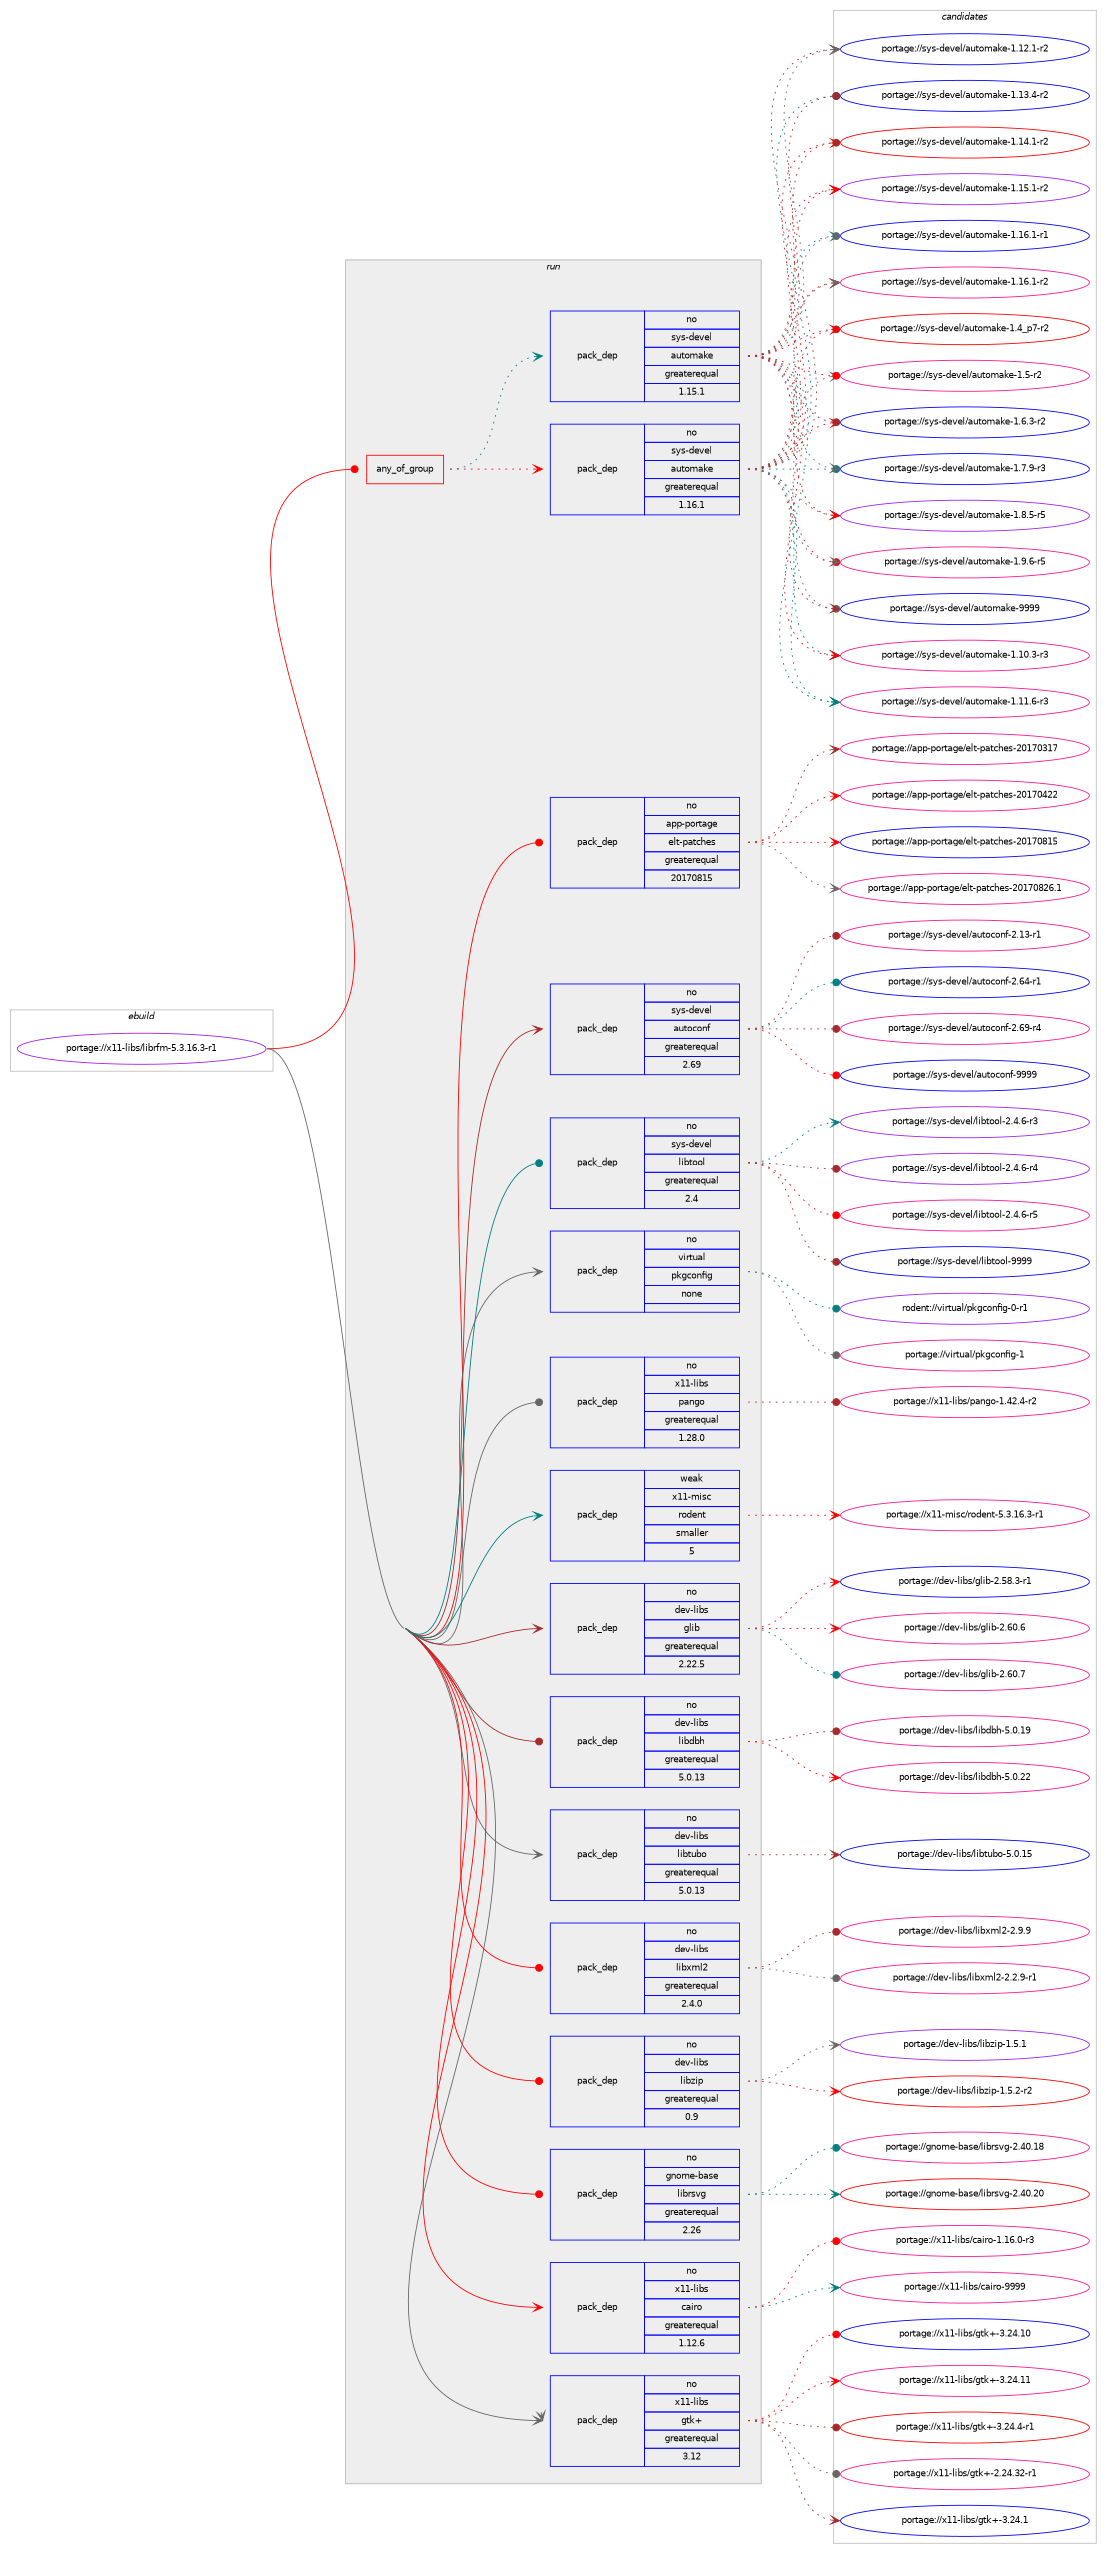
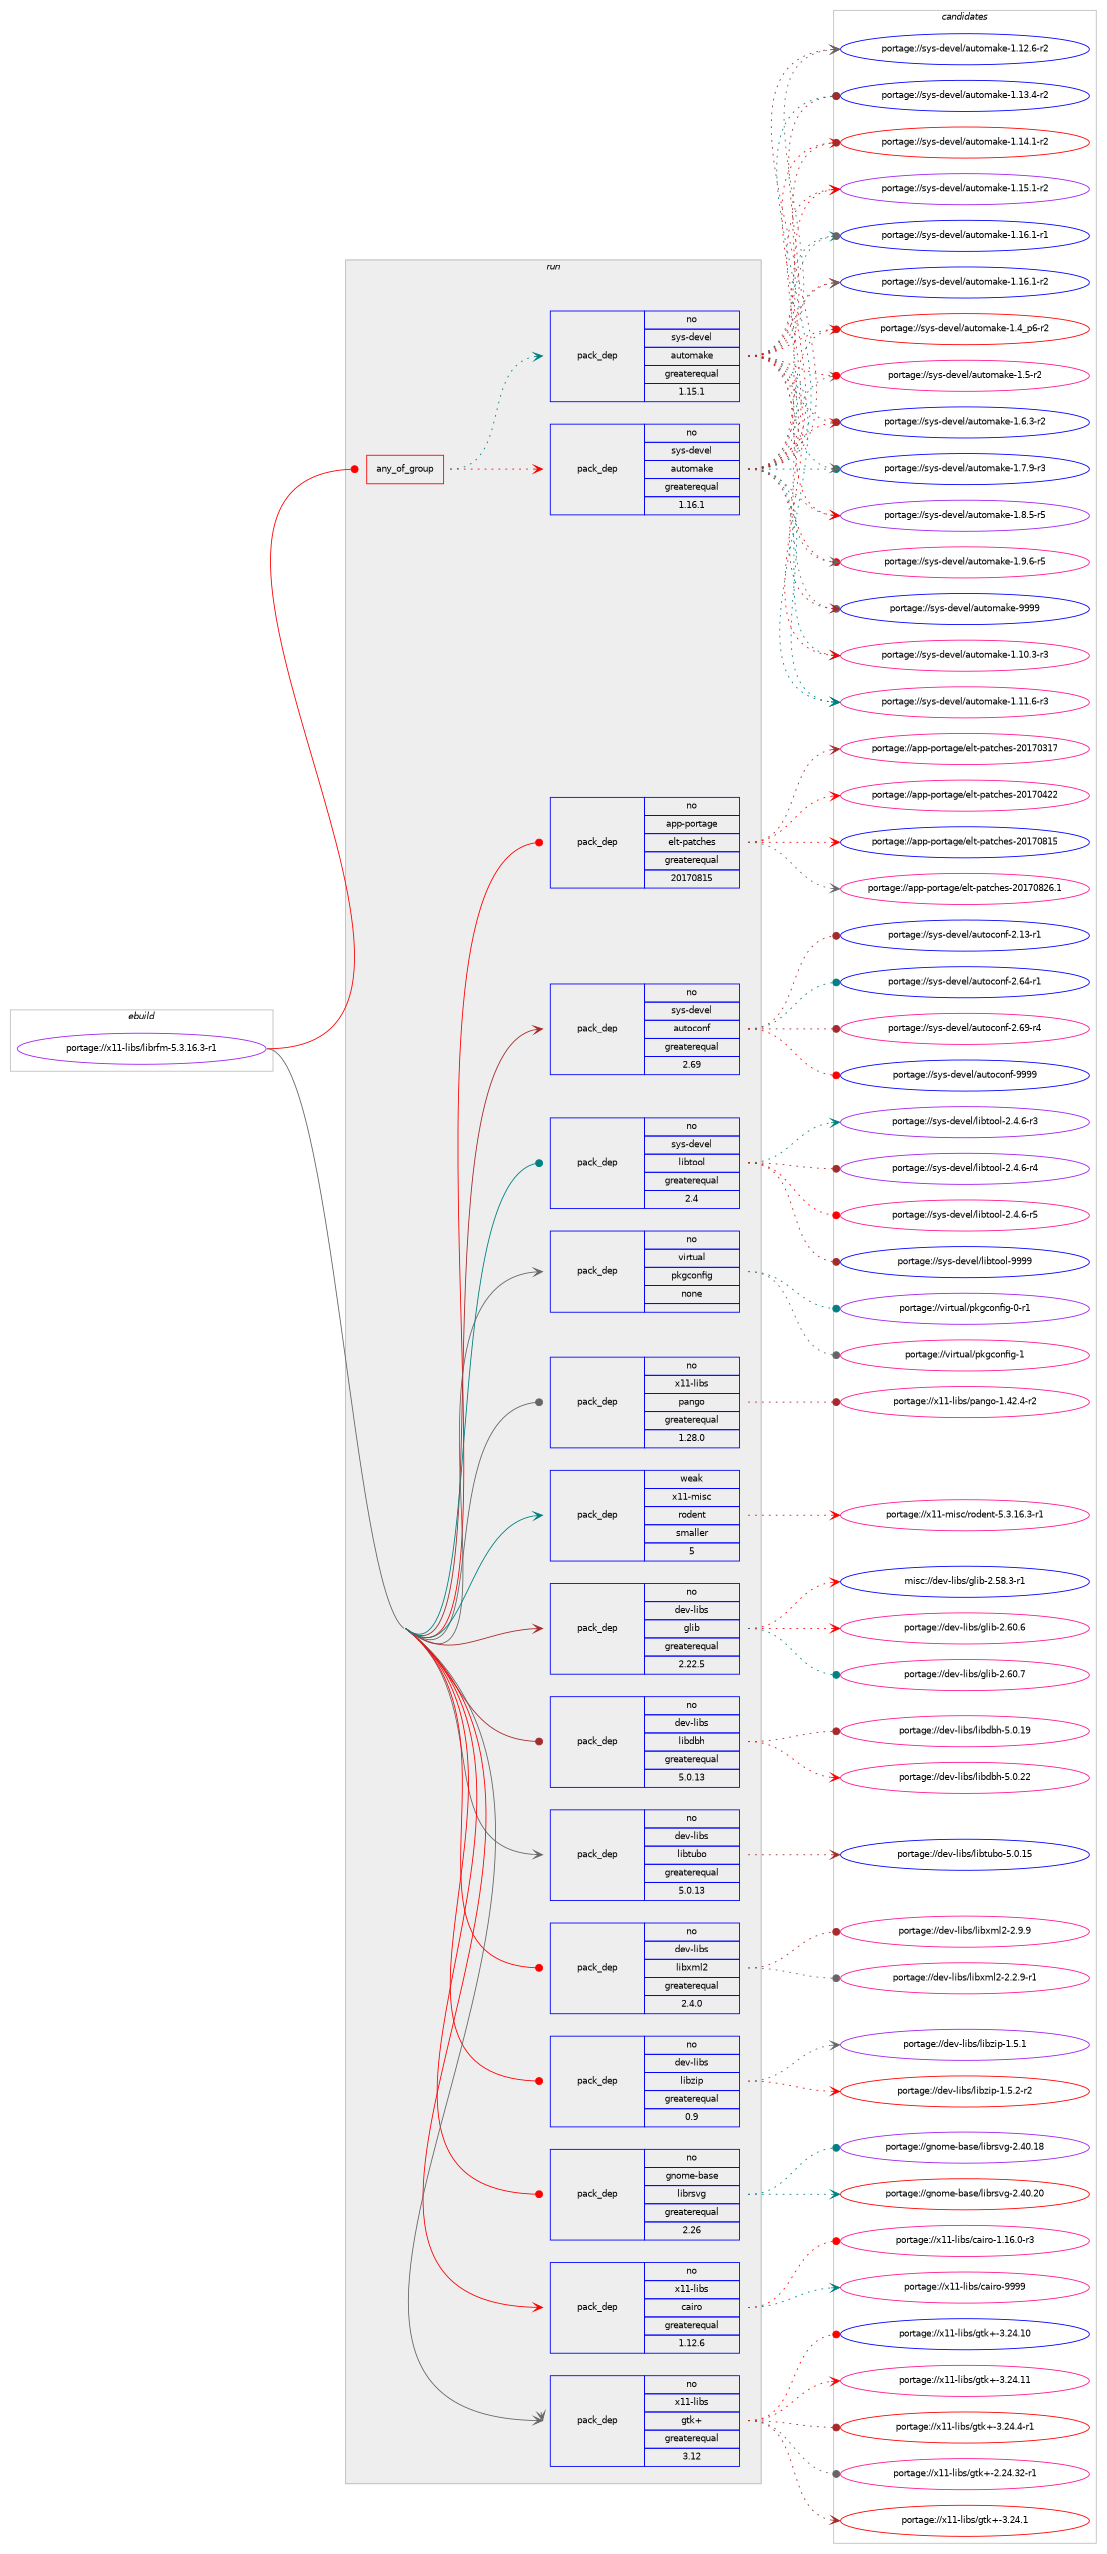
node "portage://sys-devel/automake-1.12.1-r2": label "portage://sys-devel/automake-1.12.1-r2" -> "portage://sys-devel/automake-1.12.6-r2"
node "portage://sys-devel/automake-1.16.1-r2": color deeppink -> blue
node "portage://sys-devel/automake-1.4_p7-r2": label "portage://sys-devel/automake-1.4_p7-r2" -> "portage://sys-devel/automake-1.4_p6-r2"
node "portage://sys-devel/autoconf-2.13-r1": color deeppink -> blue
node "rodent://virtual/pkgconfig-0-r1": label "rodent://virtual/pkgconfig-0-r1" -> "portage://virtual/pkgconfig-0-r1"
node "portage://dev-libs/glib-2.58.3-r1": label "portage://dev-libs/glib-2.58.3-r1" -> "misc://dev-libs/glib-2.58.3-r1"
node "portage://gnome-base/librsvg-2.40.18": color deeppink -> purple
node "portage://x11-libs/gtk+-3.24.1": color blue -> red
